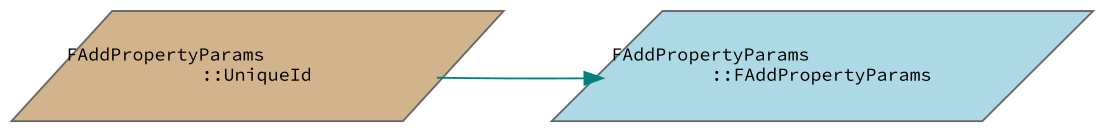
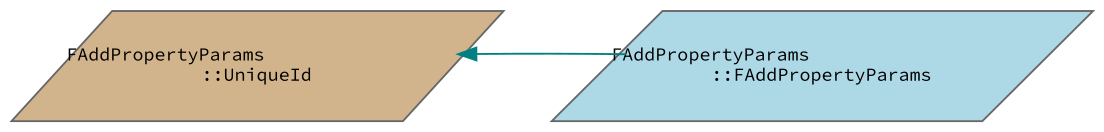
edge "FAddPropertyParams ::UniqueId" -> "FAddPropertyParams ::FAddPropertyParams": reversed
